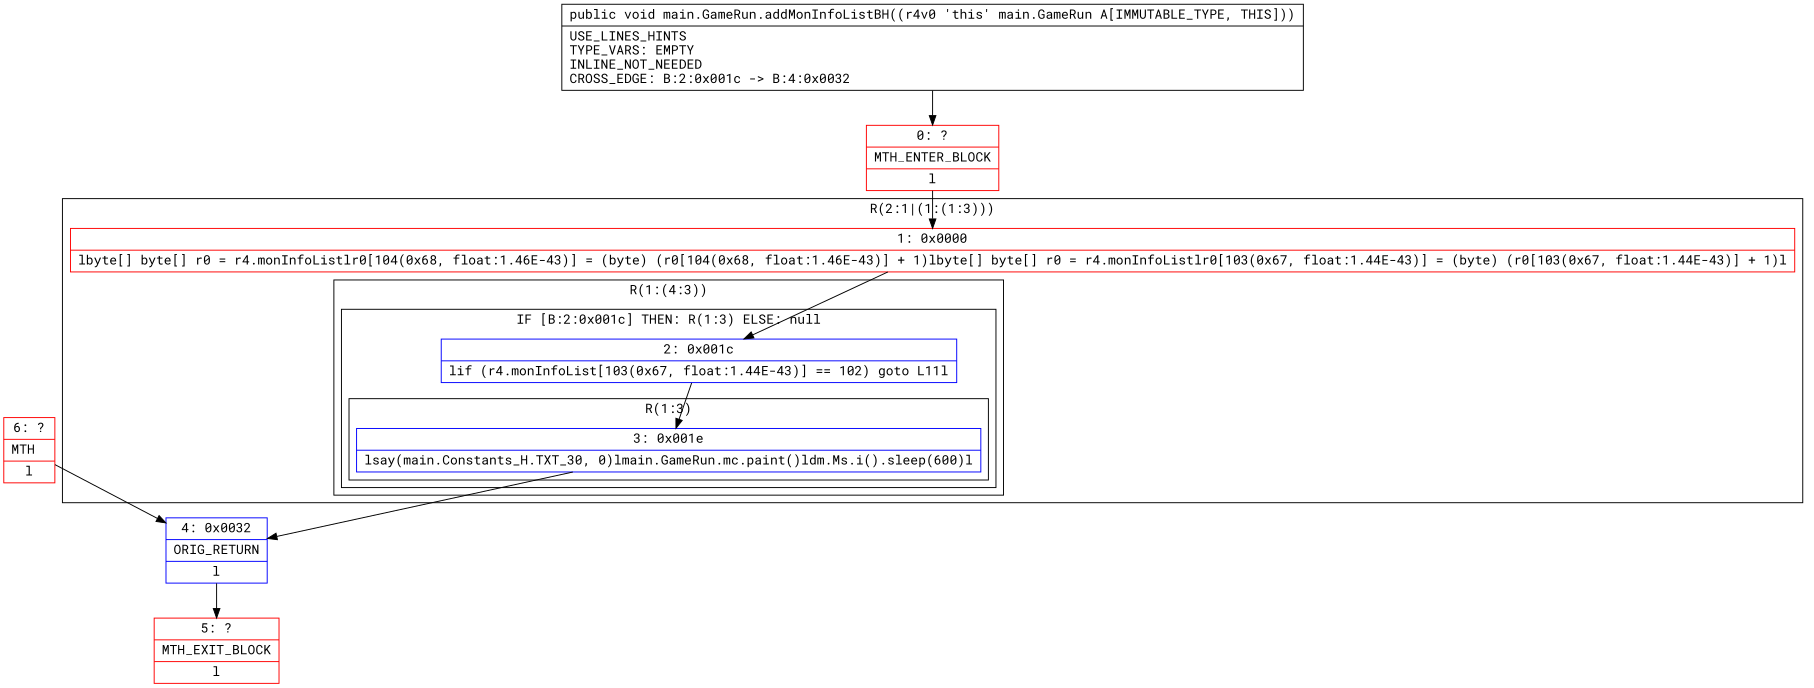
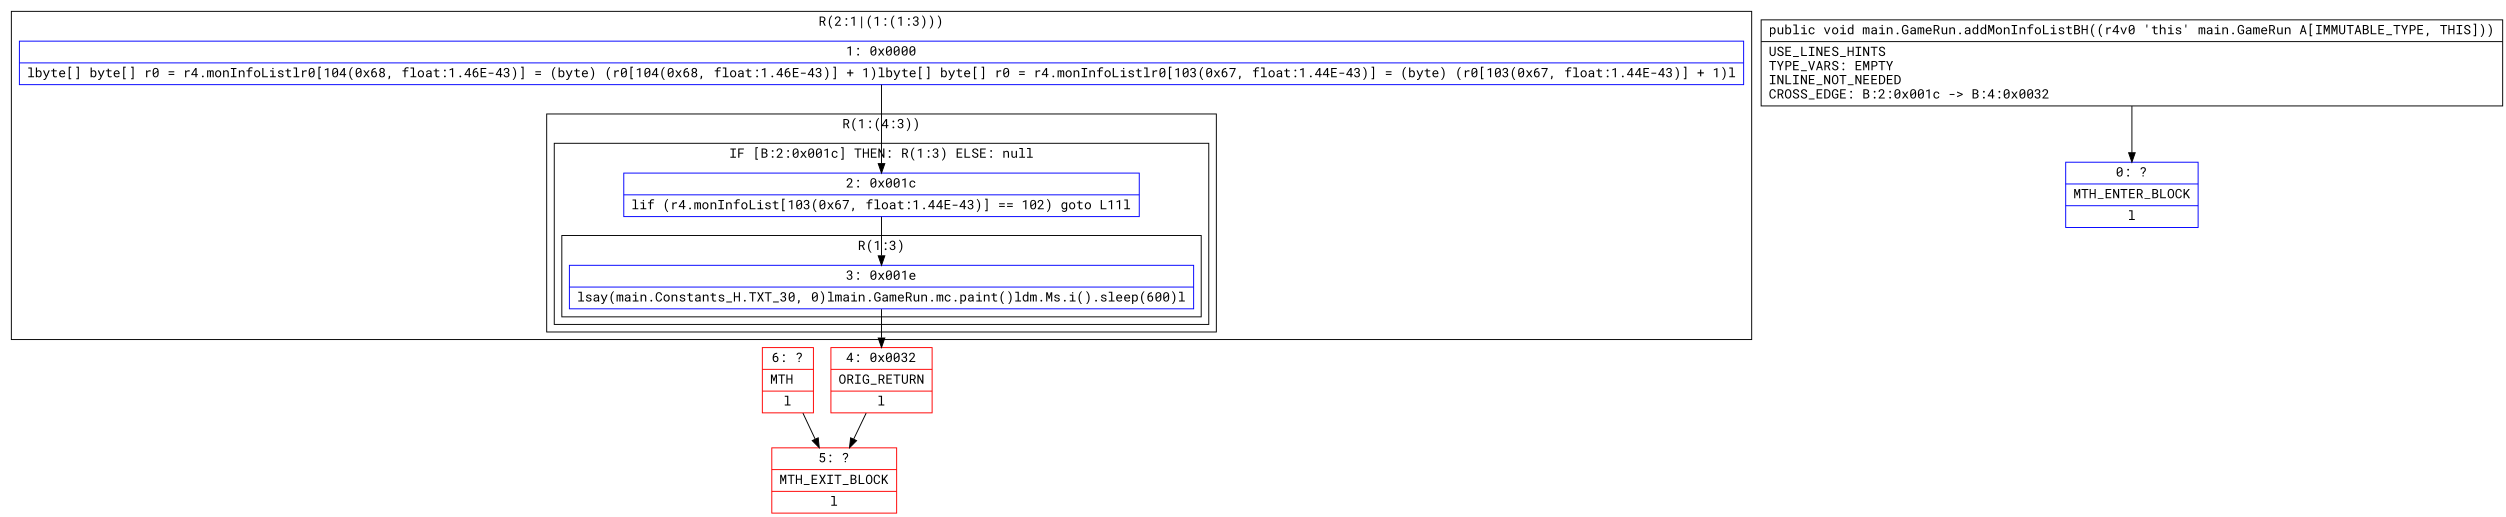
node "0: ?": color red -> blue
edge "0: ?" -> "1: 0x0000": removed
node "1: 0x0000": color red -> blue
edge "6: ?" -> "4: 0x0032": now "6: ?" -> "5: ?"
node "4: 0x0032": color blue -> red
